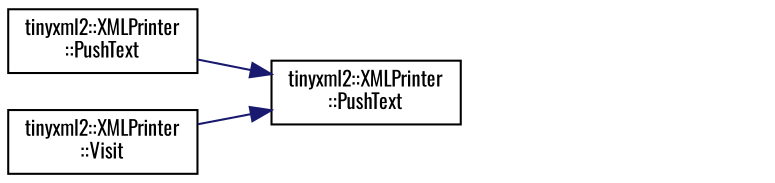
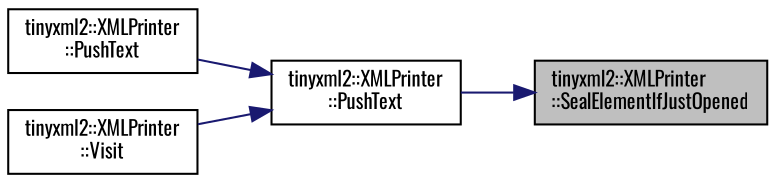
node "tinyxml2::XMLPrinter ::SealElementIfJustOpened": added
